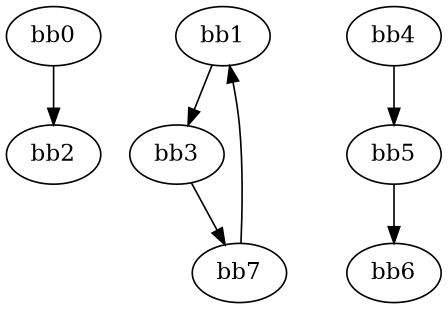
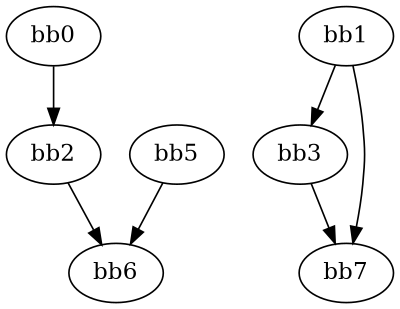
node "bb4": removed
edge "bb7" -> "bb1": reversed
edge "bb2" -> "bb6": added
